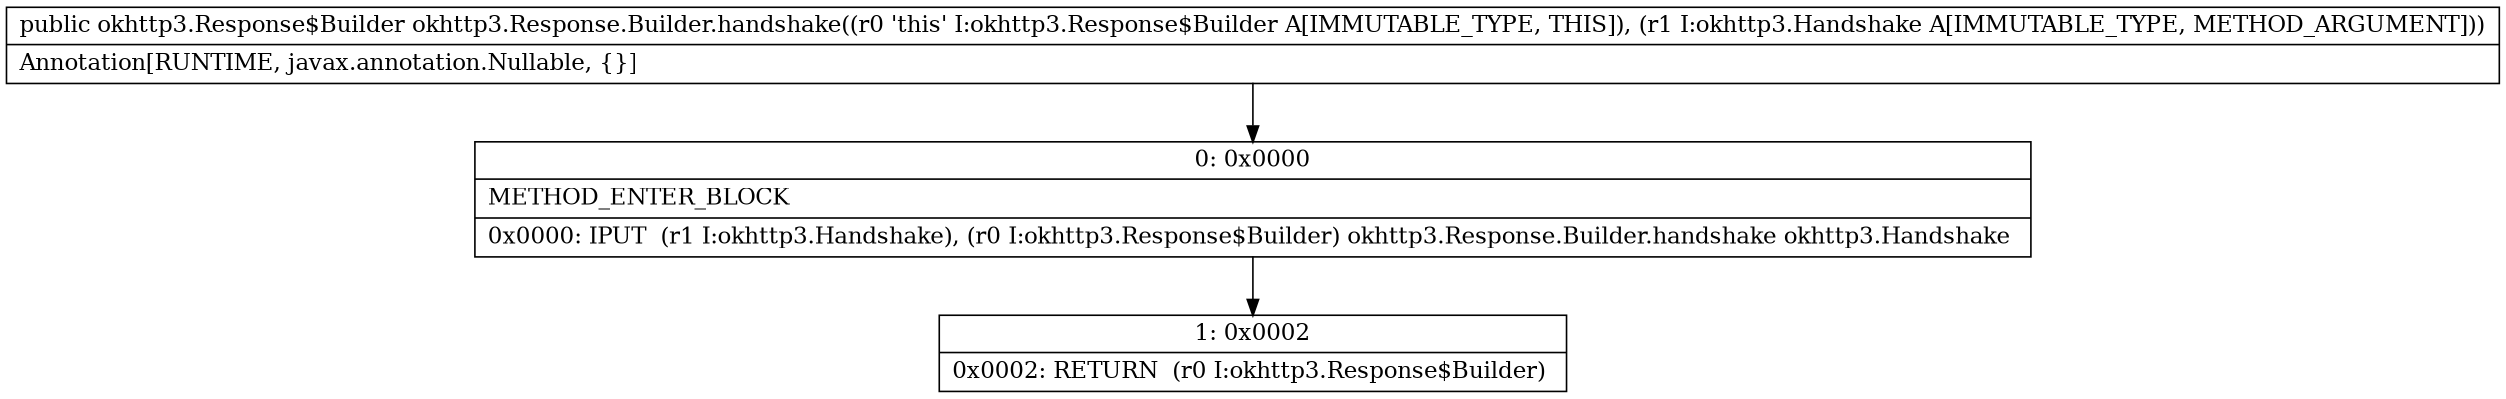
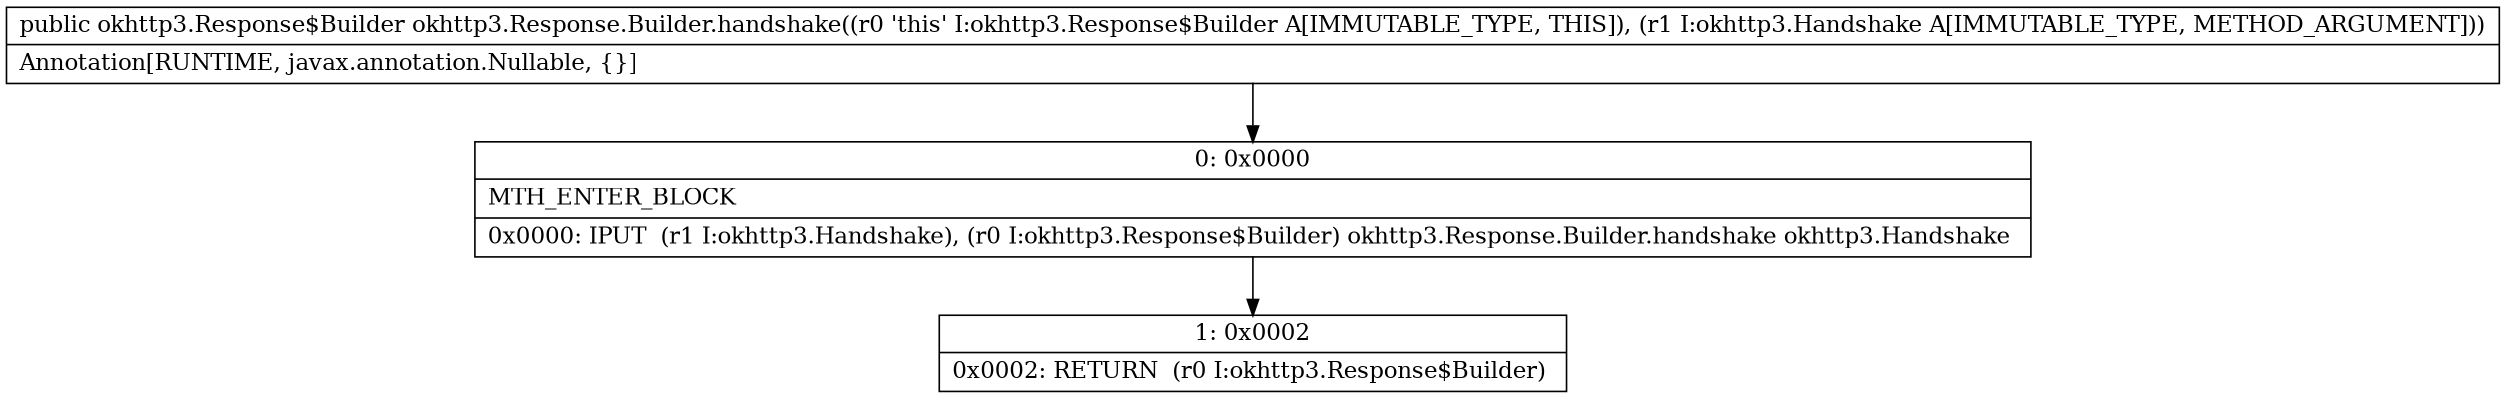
node "0: 0x0000": text "METHOD_ENTER_BLOCK" -> "MTH_ENTER_BLOCK"
